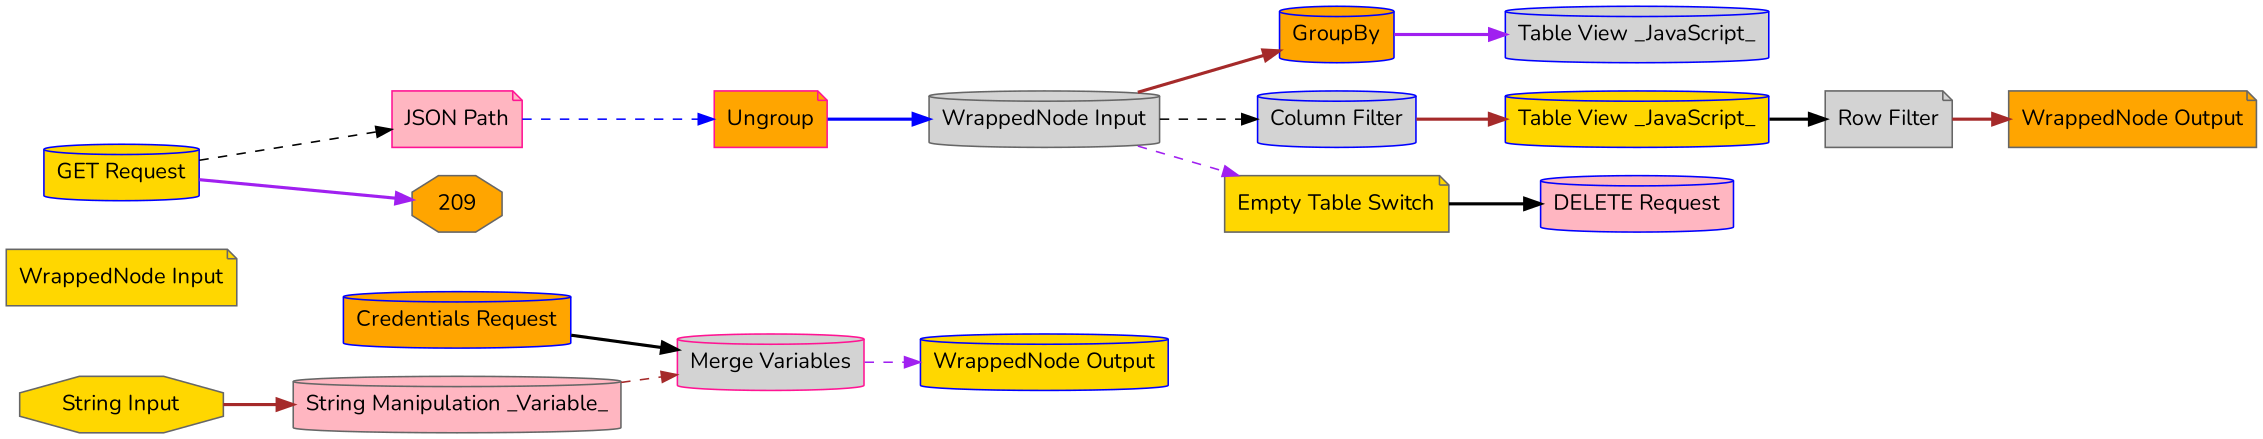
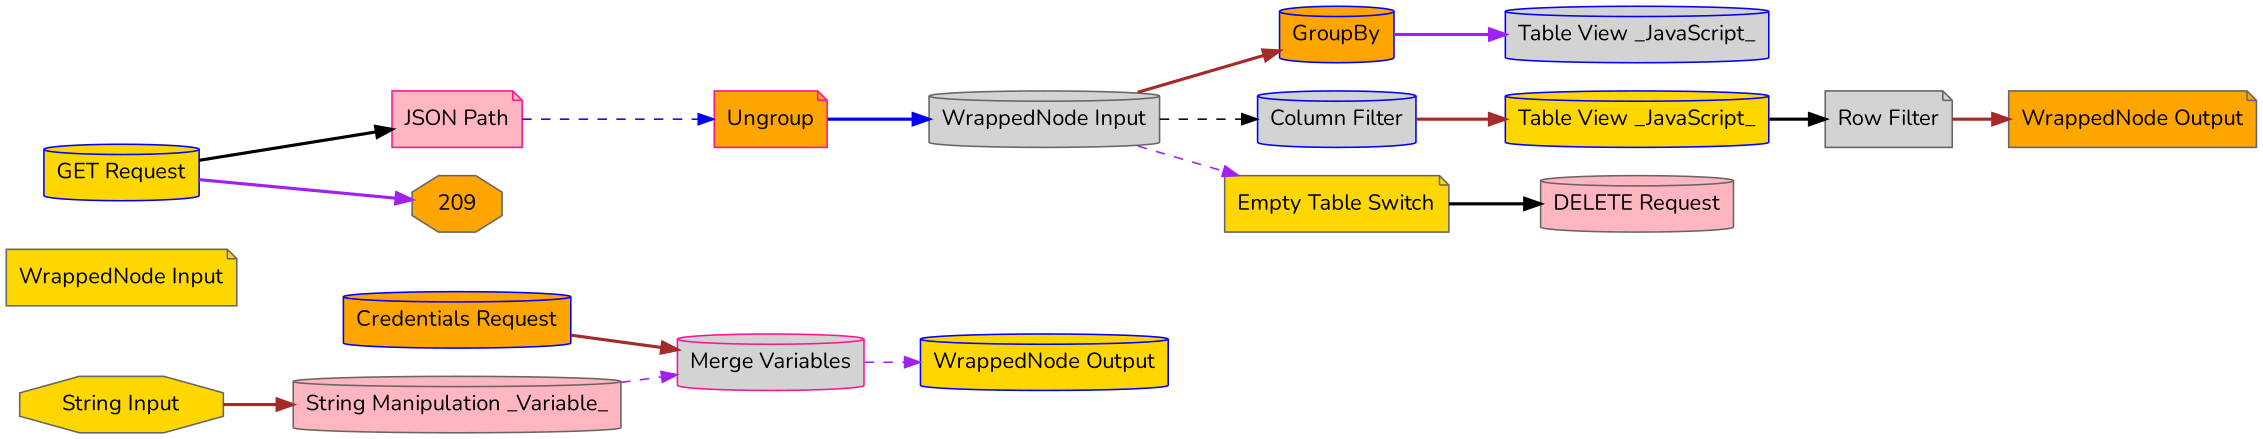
edge "GET Request" -> "JSON Path": style dashed -> bold
node "DELETE Request": color blue -> gray40
edge "Credentials Request" -> "Merge Variables": color black -> brown
edge "String Manipulation _Variable_" -> "Merge Variables": color brown -> purple
